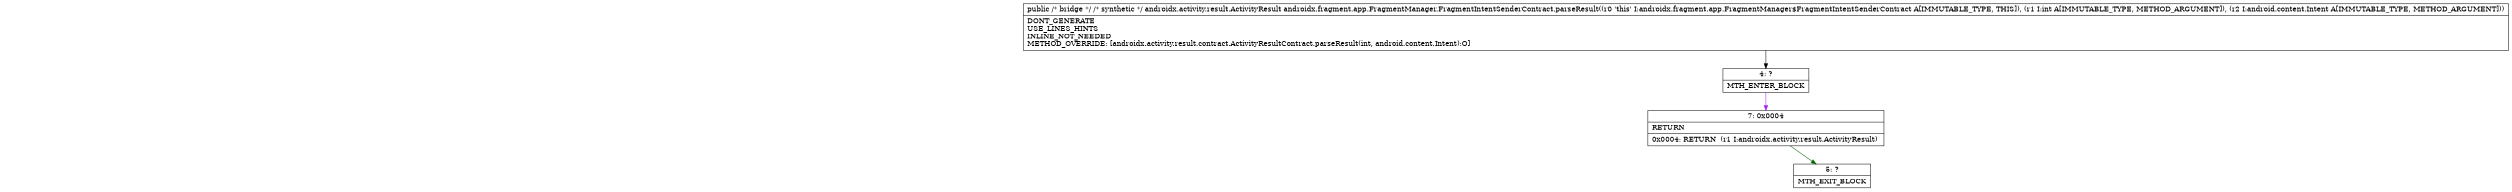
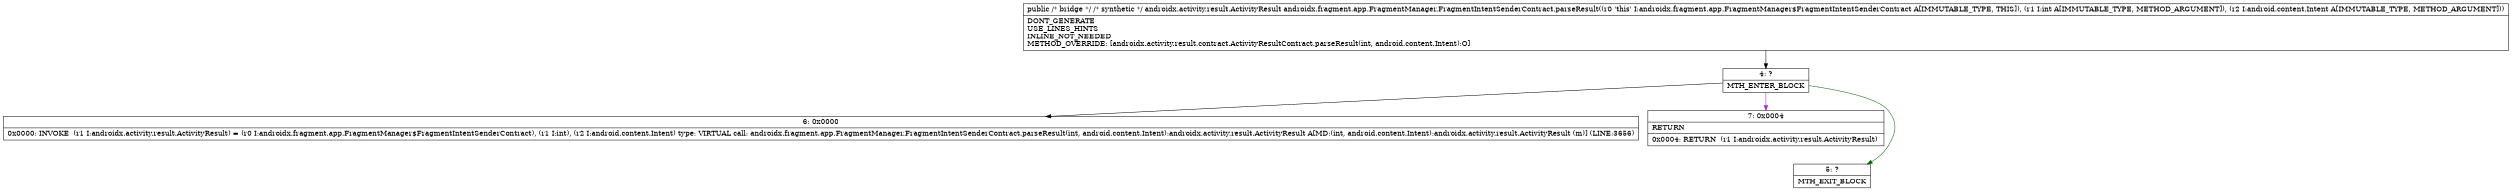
node "6: 0x0000": added
edge "7: 0x0004" -> "5: ?": now "4: ?" -> "5: ?"
